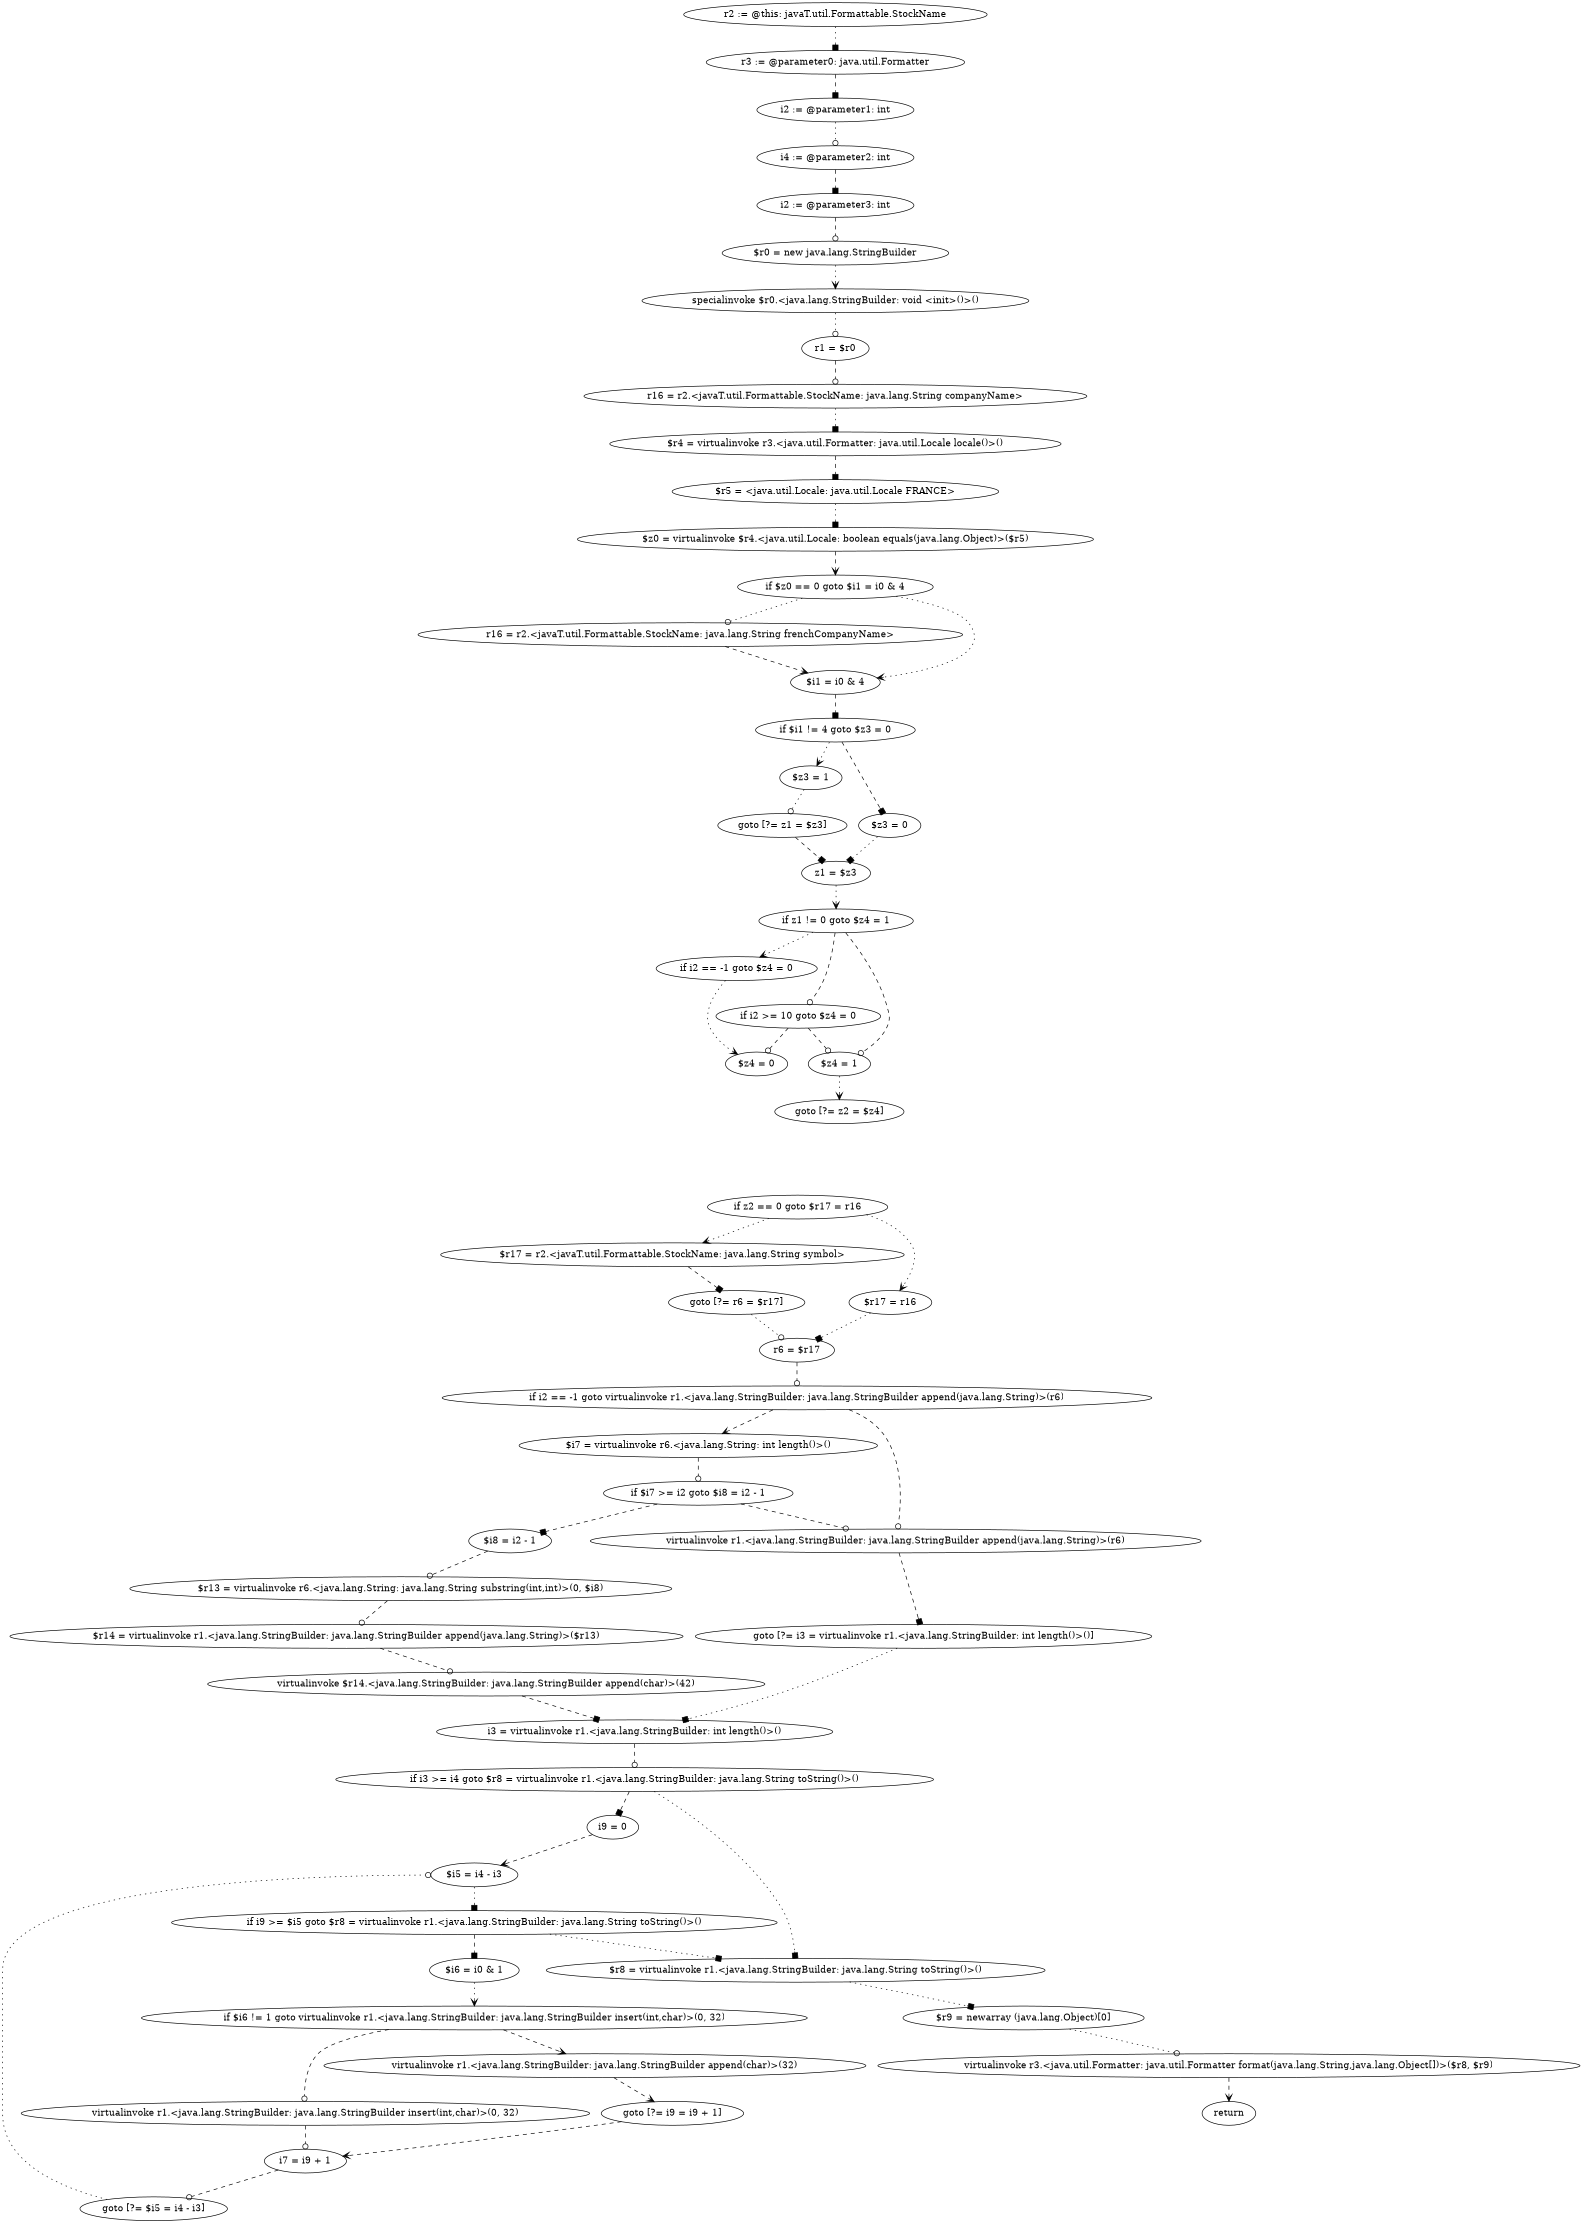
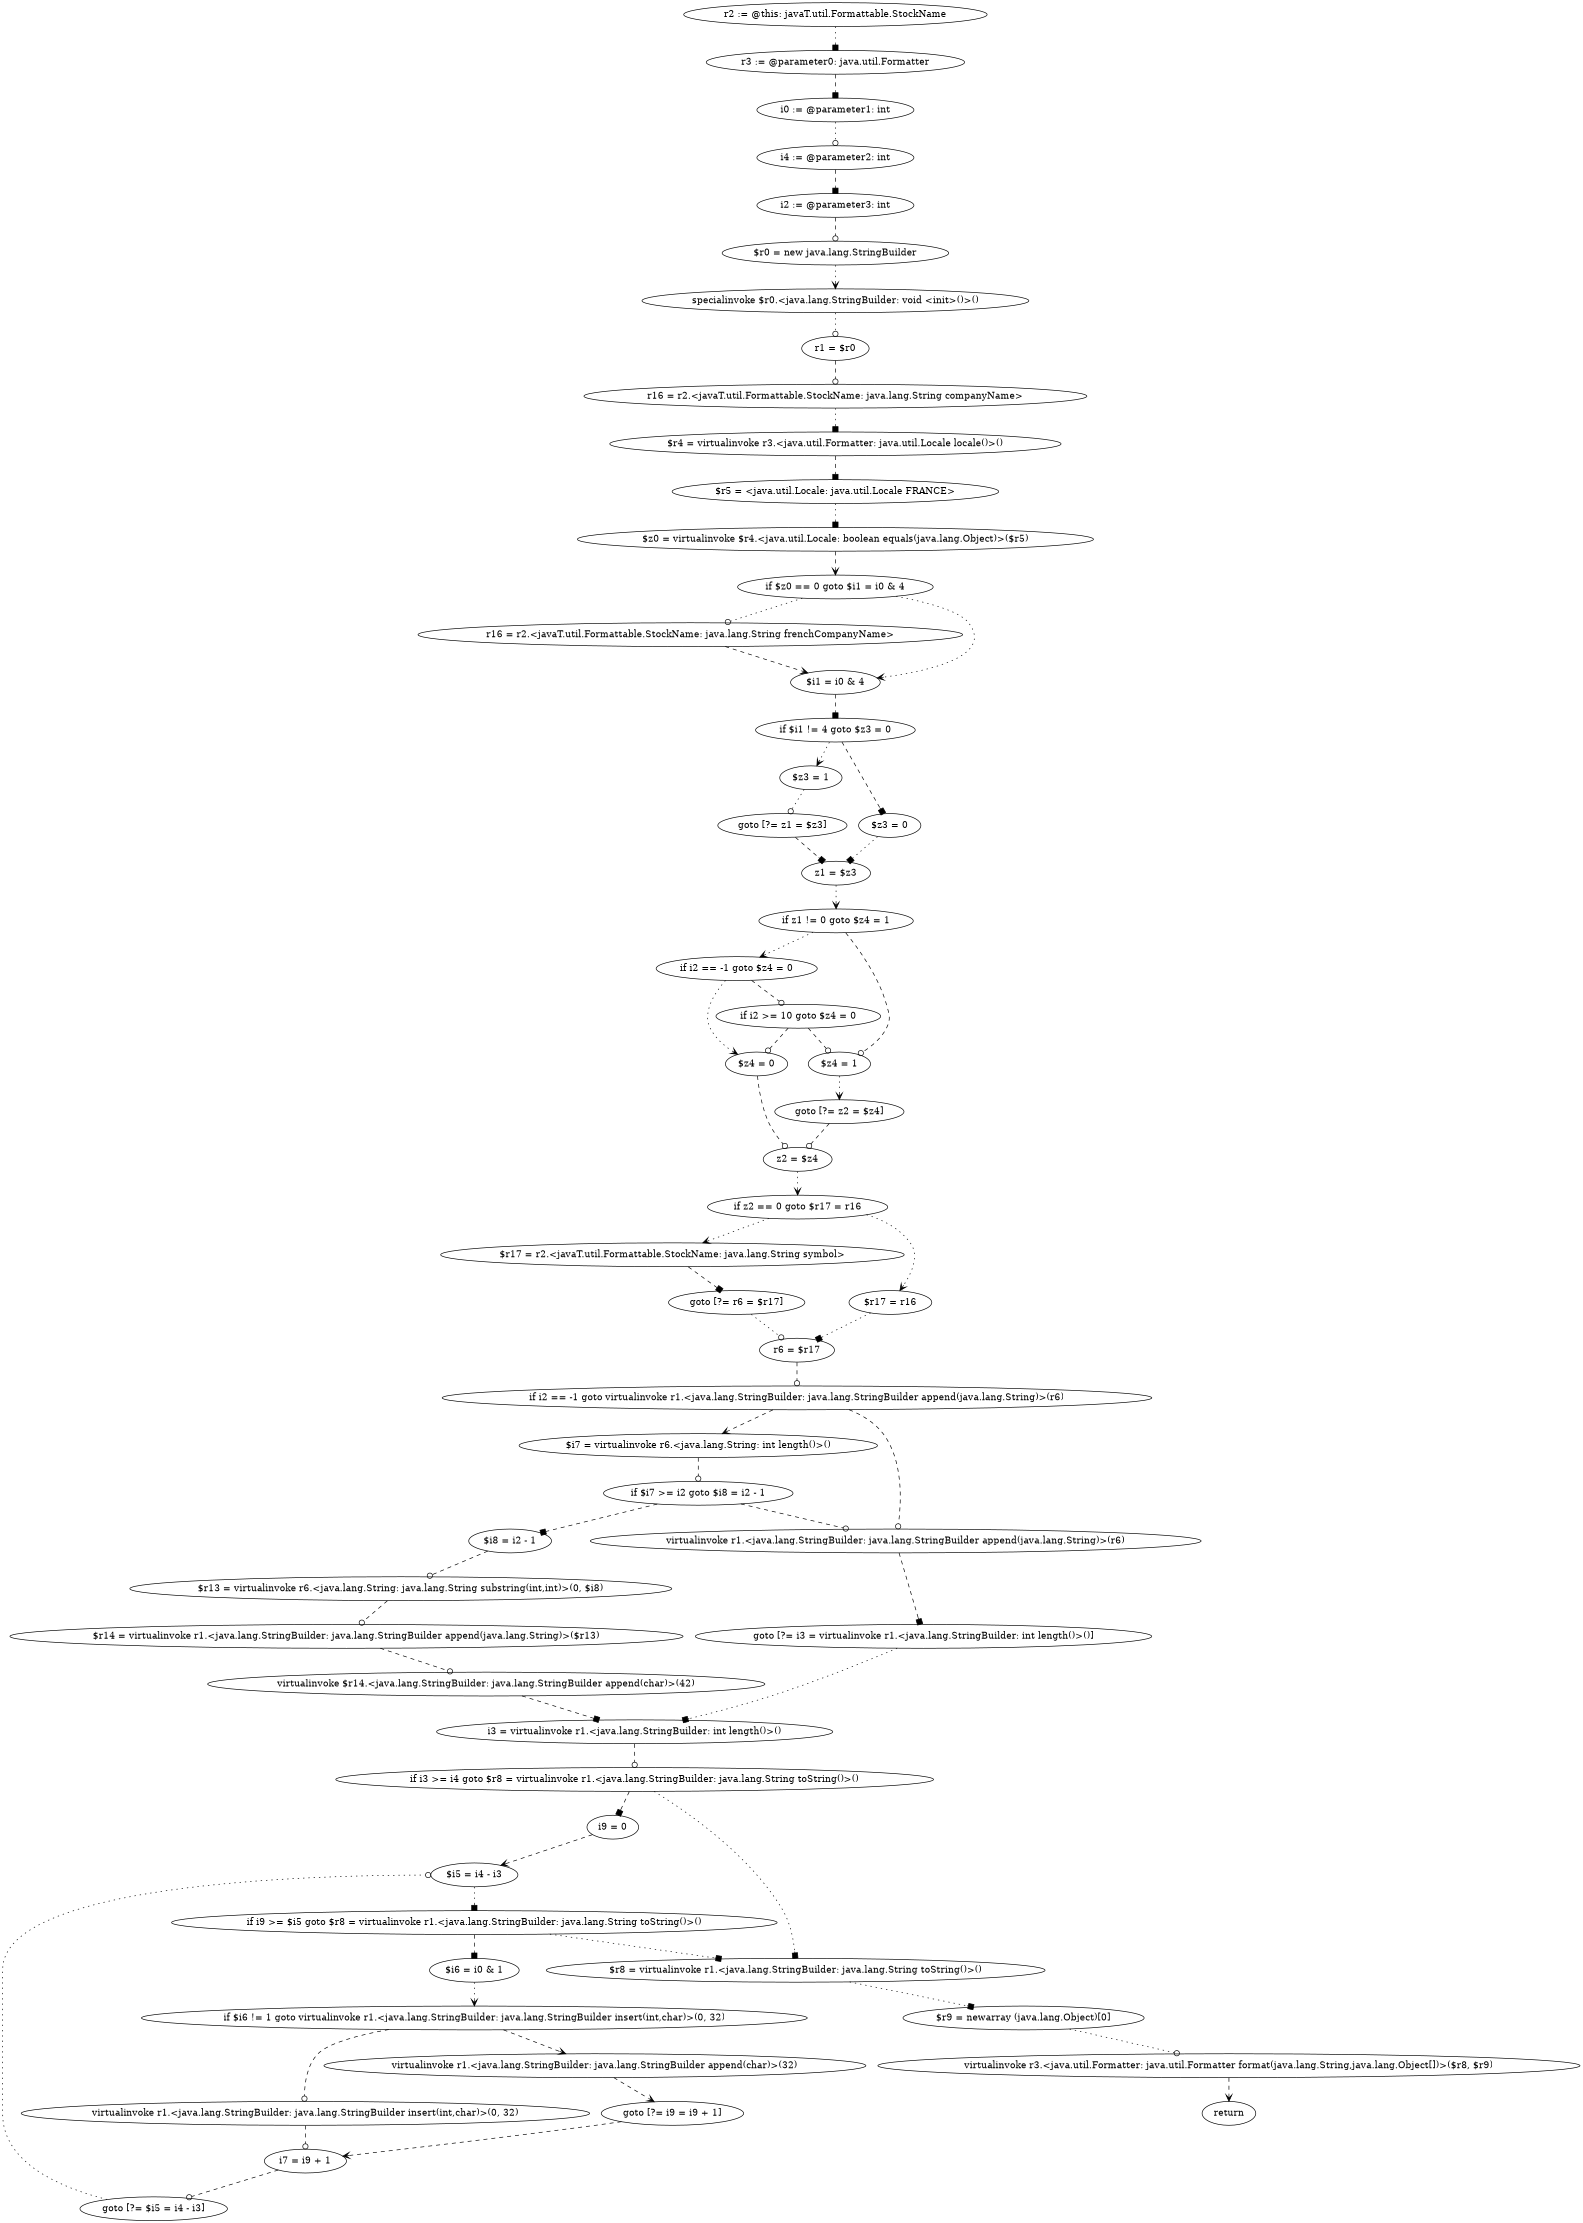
node "i2 := @parameter1: int": label "i2 := @parameter1: int" -> "i0 := @parameter1: int"
edge "if z1 != 0 goto $z4 = 1" -> "if i2 >= 10 goto $z4 = 0": now "if i2 == -1 goto $z4 = 0" -> "if i2 >= 10 goto $z4 = 0"
node "z2 = $z4": added
